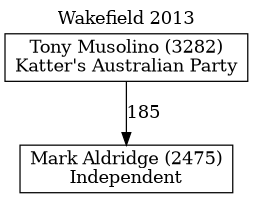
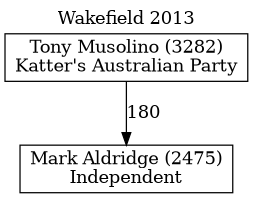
edge "Tony Musolino (3282) Katter's Australian Party" -> "Mark Aldridge (2475) Independent": label "185" -> "180"
